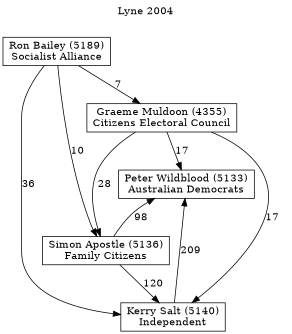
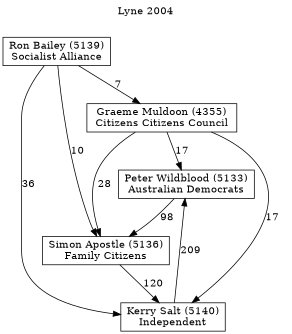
node "Ron Bailey (5189) Socialist Alliance": label "Ron Bailey (5189) Socialist Alliance" -> "Ron Bailey (5139) Socialist Alliance"
node "Graeme Muldoon (4355) Citizens Electoral Council": label "Graeme Muldoon (4355) Citizens Electoral Council" -> "Graeme Muldoon (4355) Citizens Citizens Council"
edge "Simon Apostle (5136) Family Citizens" -> "Peter Wildblood (5133) Australian Democrats": reversed
